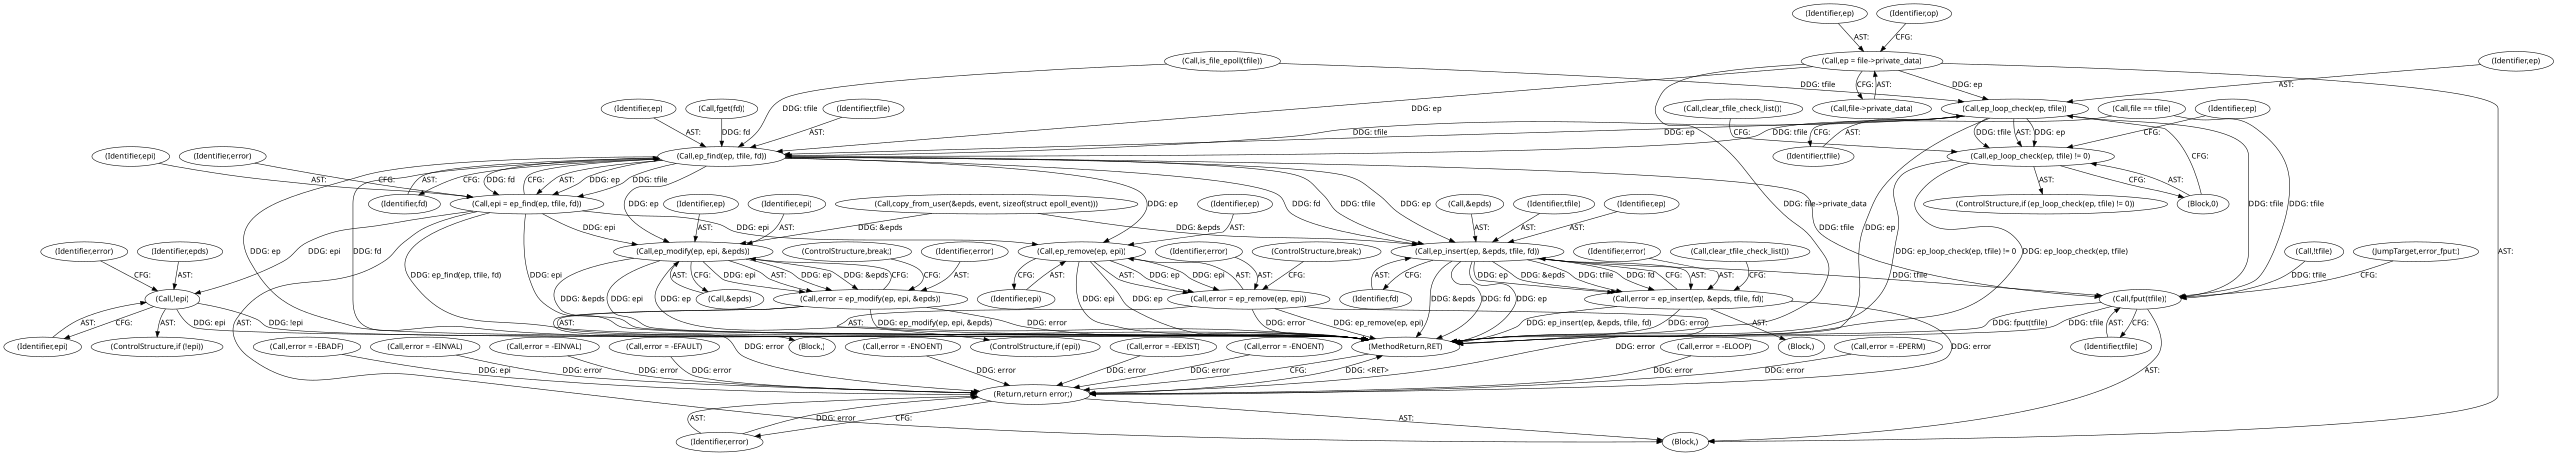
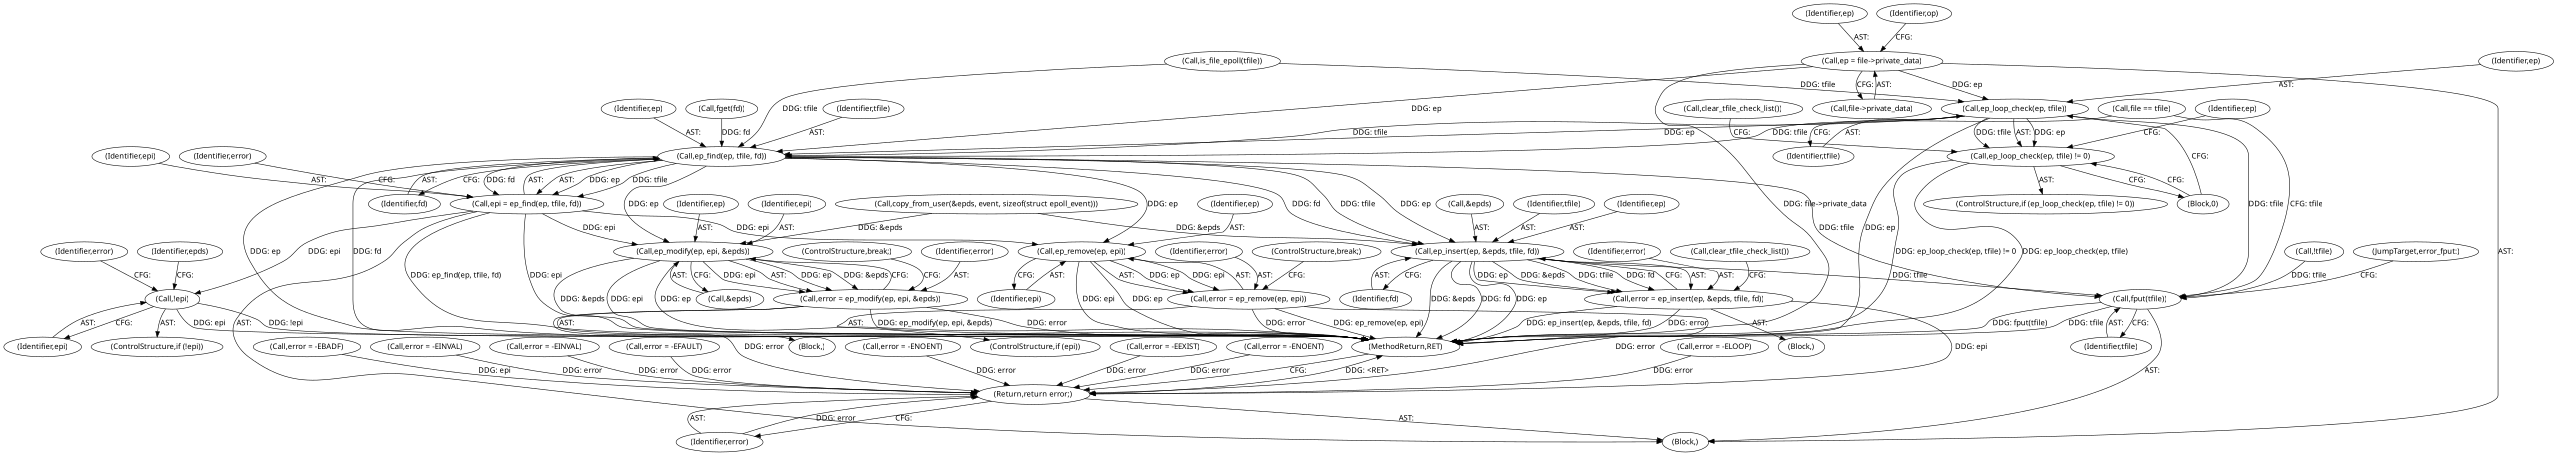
edge "(Call,epi = ep_find(ep, tfile, fd))" -> "(Call,ep_find(ep, tfile, fd))": label "CFG: " -> "AST: "
edge "(Block,0)" -> "(Call,ep_loop_check(ep, tfile) != 0)": label "AST: " -> "CFG: "
edge "(Call,file == tfile)" -> "(Call,fput(tfile))": label "DDG: tfile" -> "CFG: tfile"
edge "(Identifier,epds)" -> "(Call,!epi)": label "AST: " -> "CFG: "
node "(Call,error = -EPERM)": removed
edge "(Call,error = ep_insert(ep, &epds, tfile, fd))" -> "(Return,return error;)": label "DDG: error" -> "DDG: epi"
